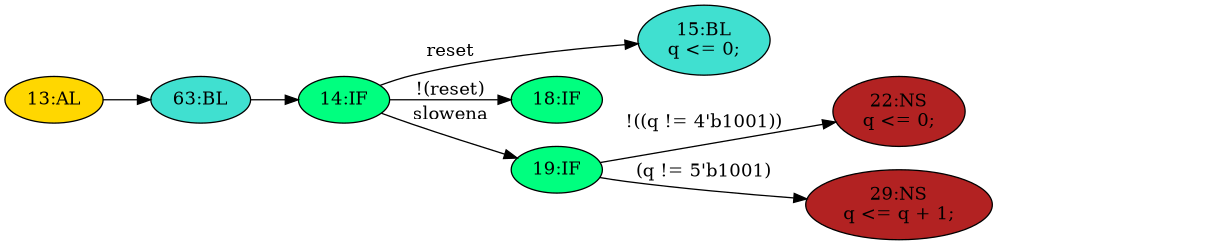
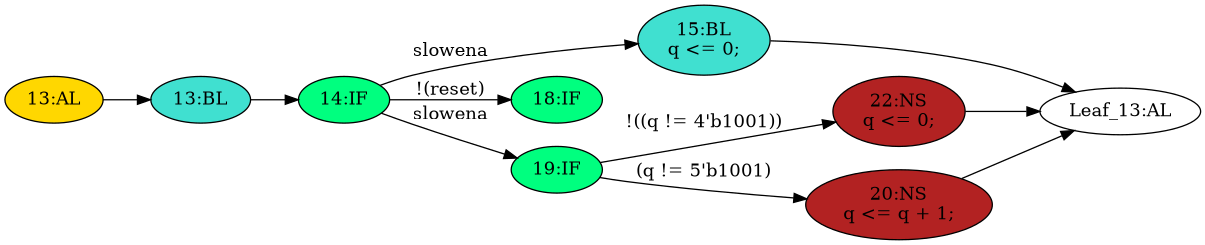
edge "14:IF" -> "15:BL q <= 0;": label "reset" -> "slowena"
node "63:BL": label "63:BL" -> "13:BL"
node "Leaf_13:AL": added
node "29:NS q <= q + 1;": label "29:NS q <= q + 1;" -> "20:NS q <= q + 1;"
